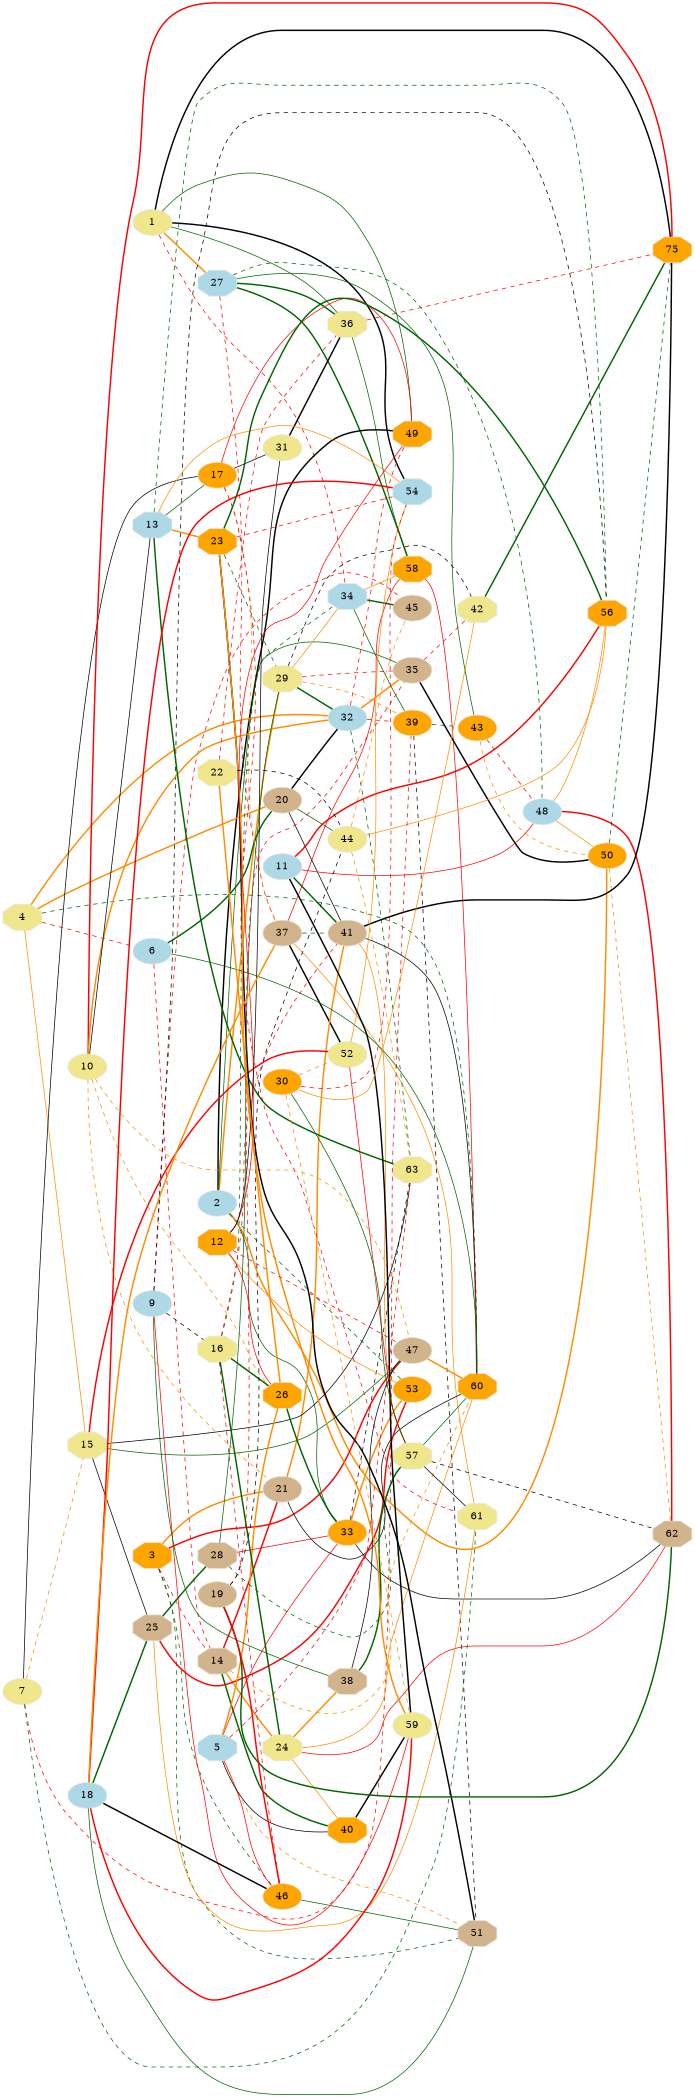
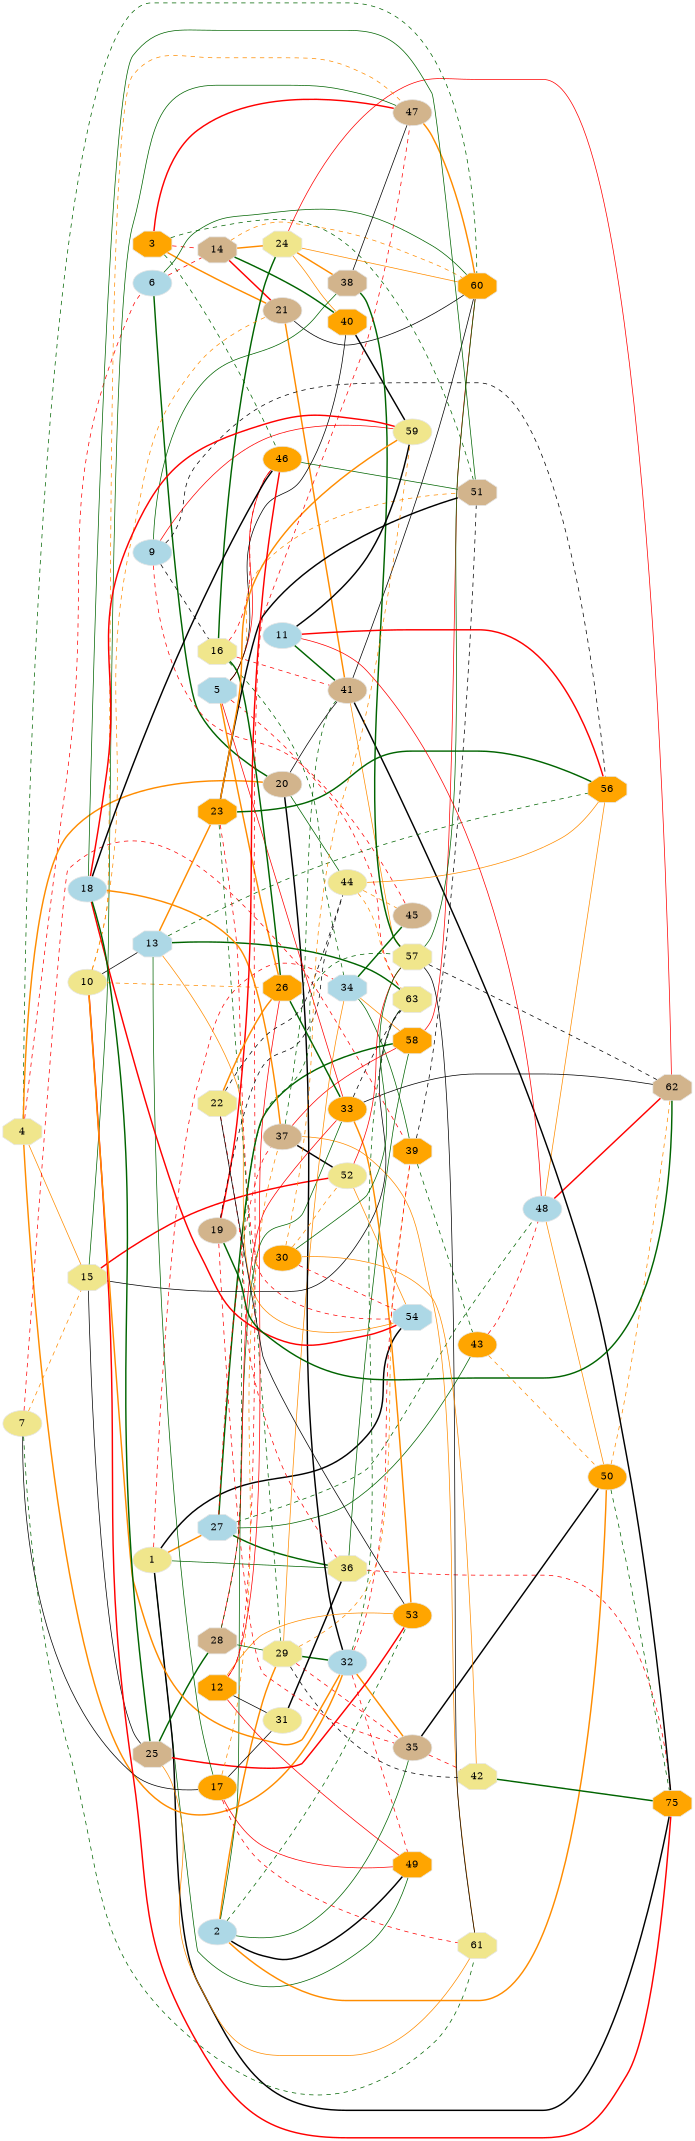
node "39": shape ellipse -> octagon
edge "22" -- "53": added
